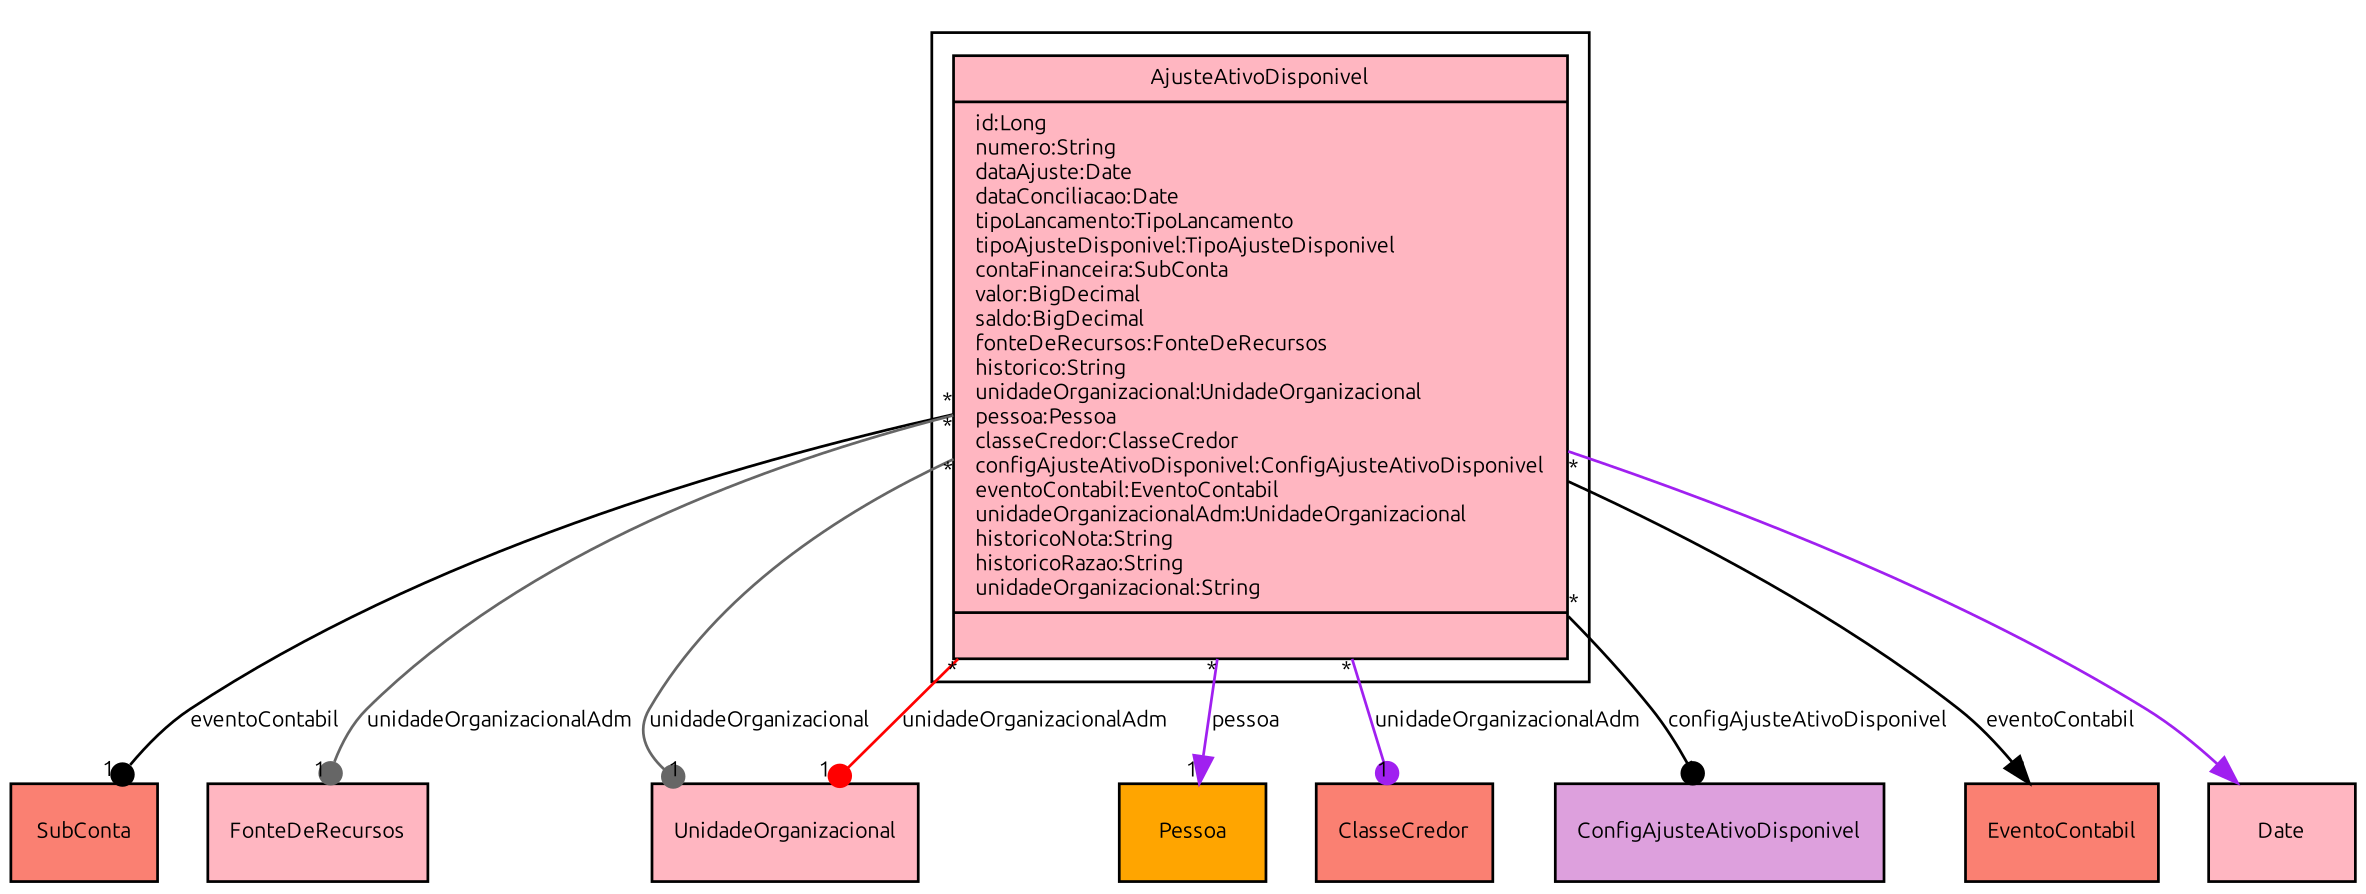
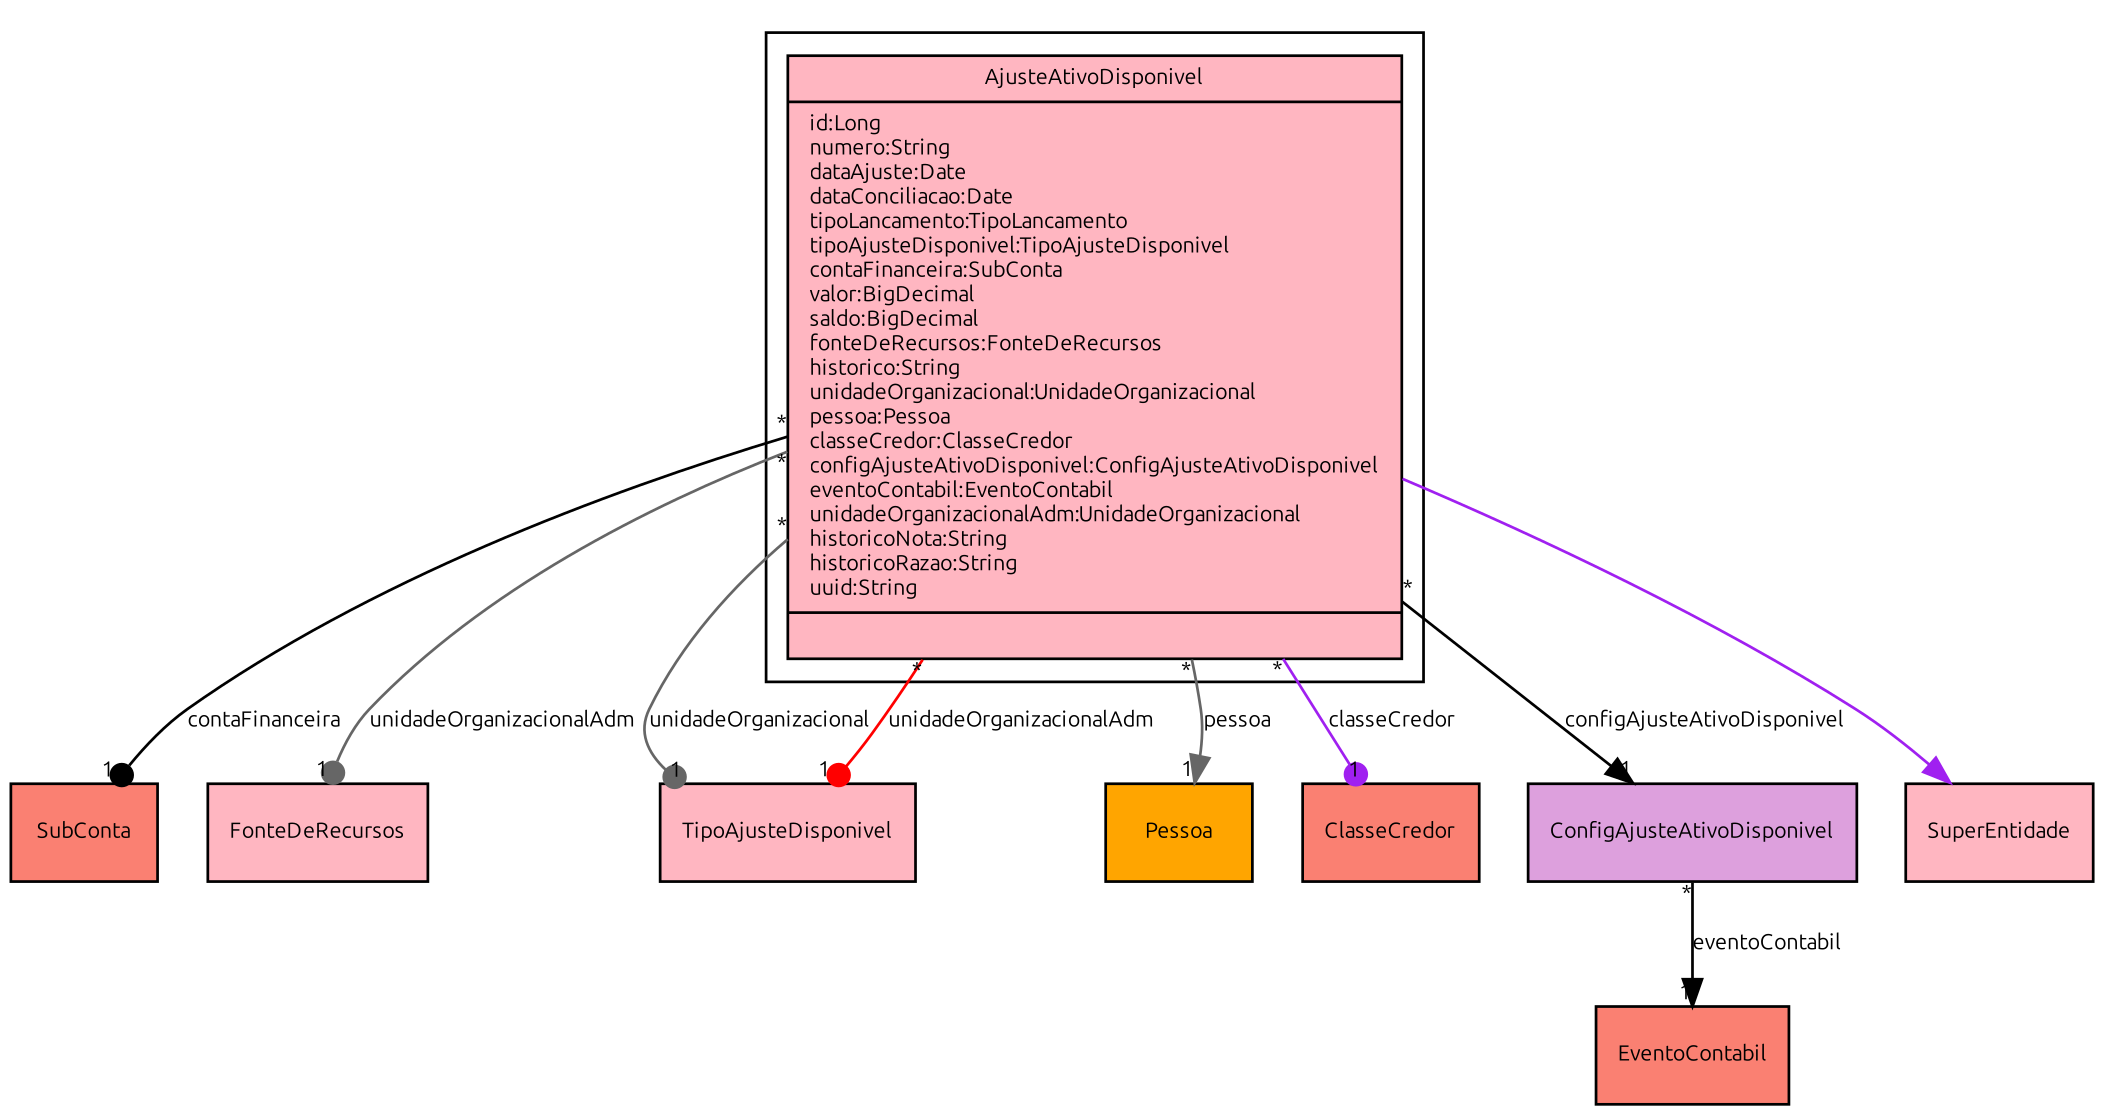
node "AjusteAtivoDisponivel": text "unidadeOrganizacional:String" -> "uuid:String"
edge "AjusteAtivoDisponivel" -> "EventoContabil": now "ConfigAjusteAtivoDisponivel" -> "EventoContabil"
edge "AjusteAtivoDisponivel" -> "ConfigAjusteAtivoDisponivel": arrowhead dot -> normal
edge "AjusteAtivoDisponivel" -> "Pessoa": color purple -> gray40
edge "AjusteAtivoDisponivel" -> "SubConta": label "eventoContabil" -> "contaFinanceira"
edge "AjusteAtivoDisponivel" -> "ClasseCredor": label "unidadeOrganizacionalAdm" -> "classeCredor"
node "UnidadeOrganizacional": label "UnidadeOrganizacional" -> "TipoAjusteDisponivel"
node "Date": label "Date" -> "SuperEntidade"
